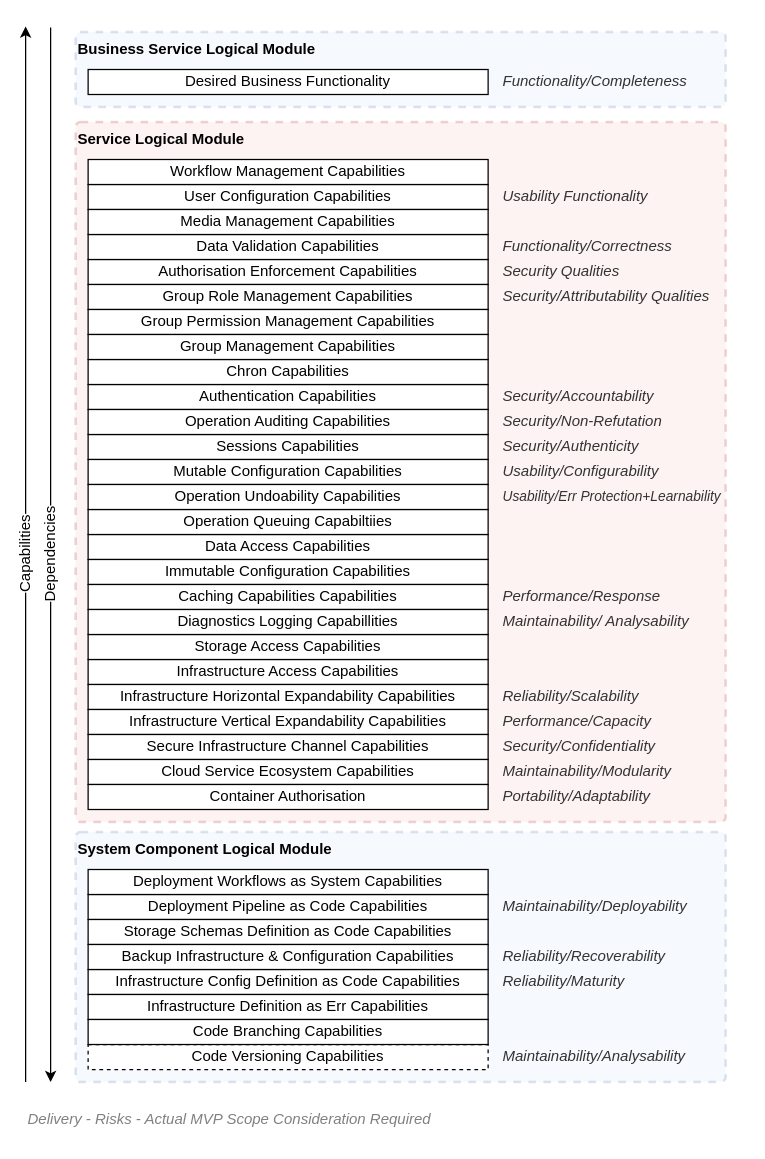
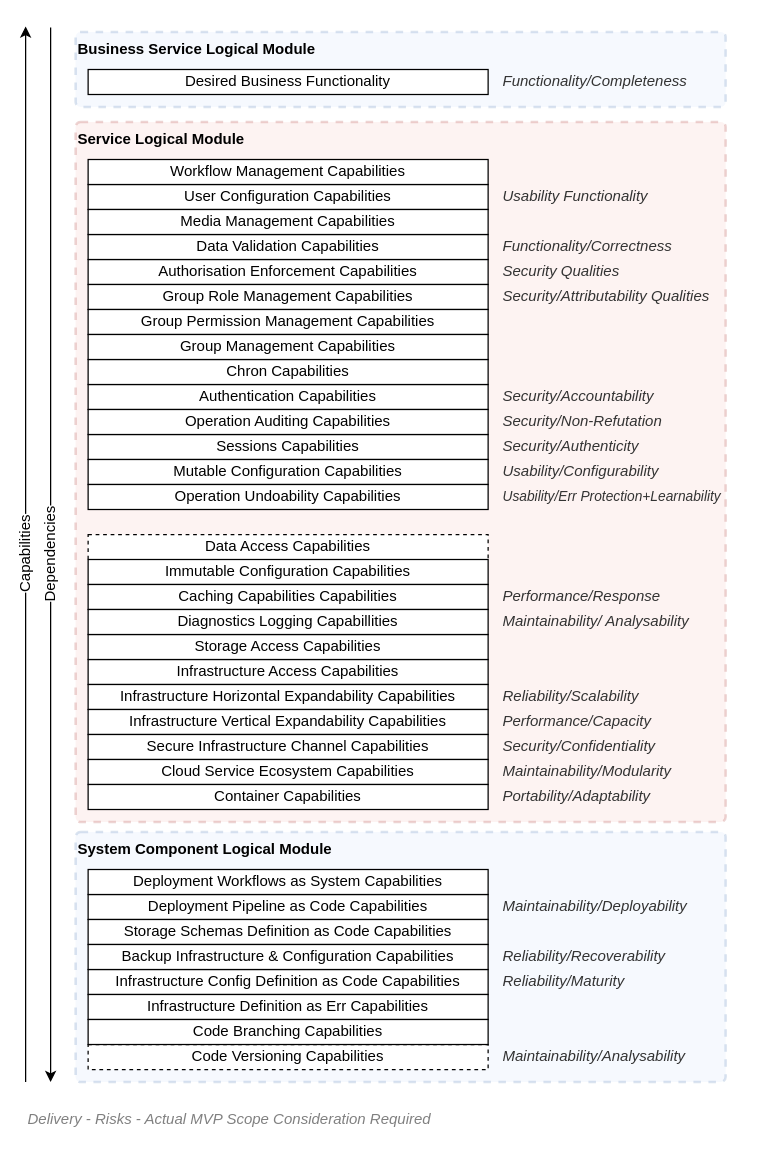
node "Operation Queuing Capabiltiies": removed
node "Data Access Capabilities": style solid -> dashed
node "Container Authorisation": label "Container Authorisation" -> "Container Capabilities"
